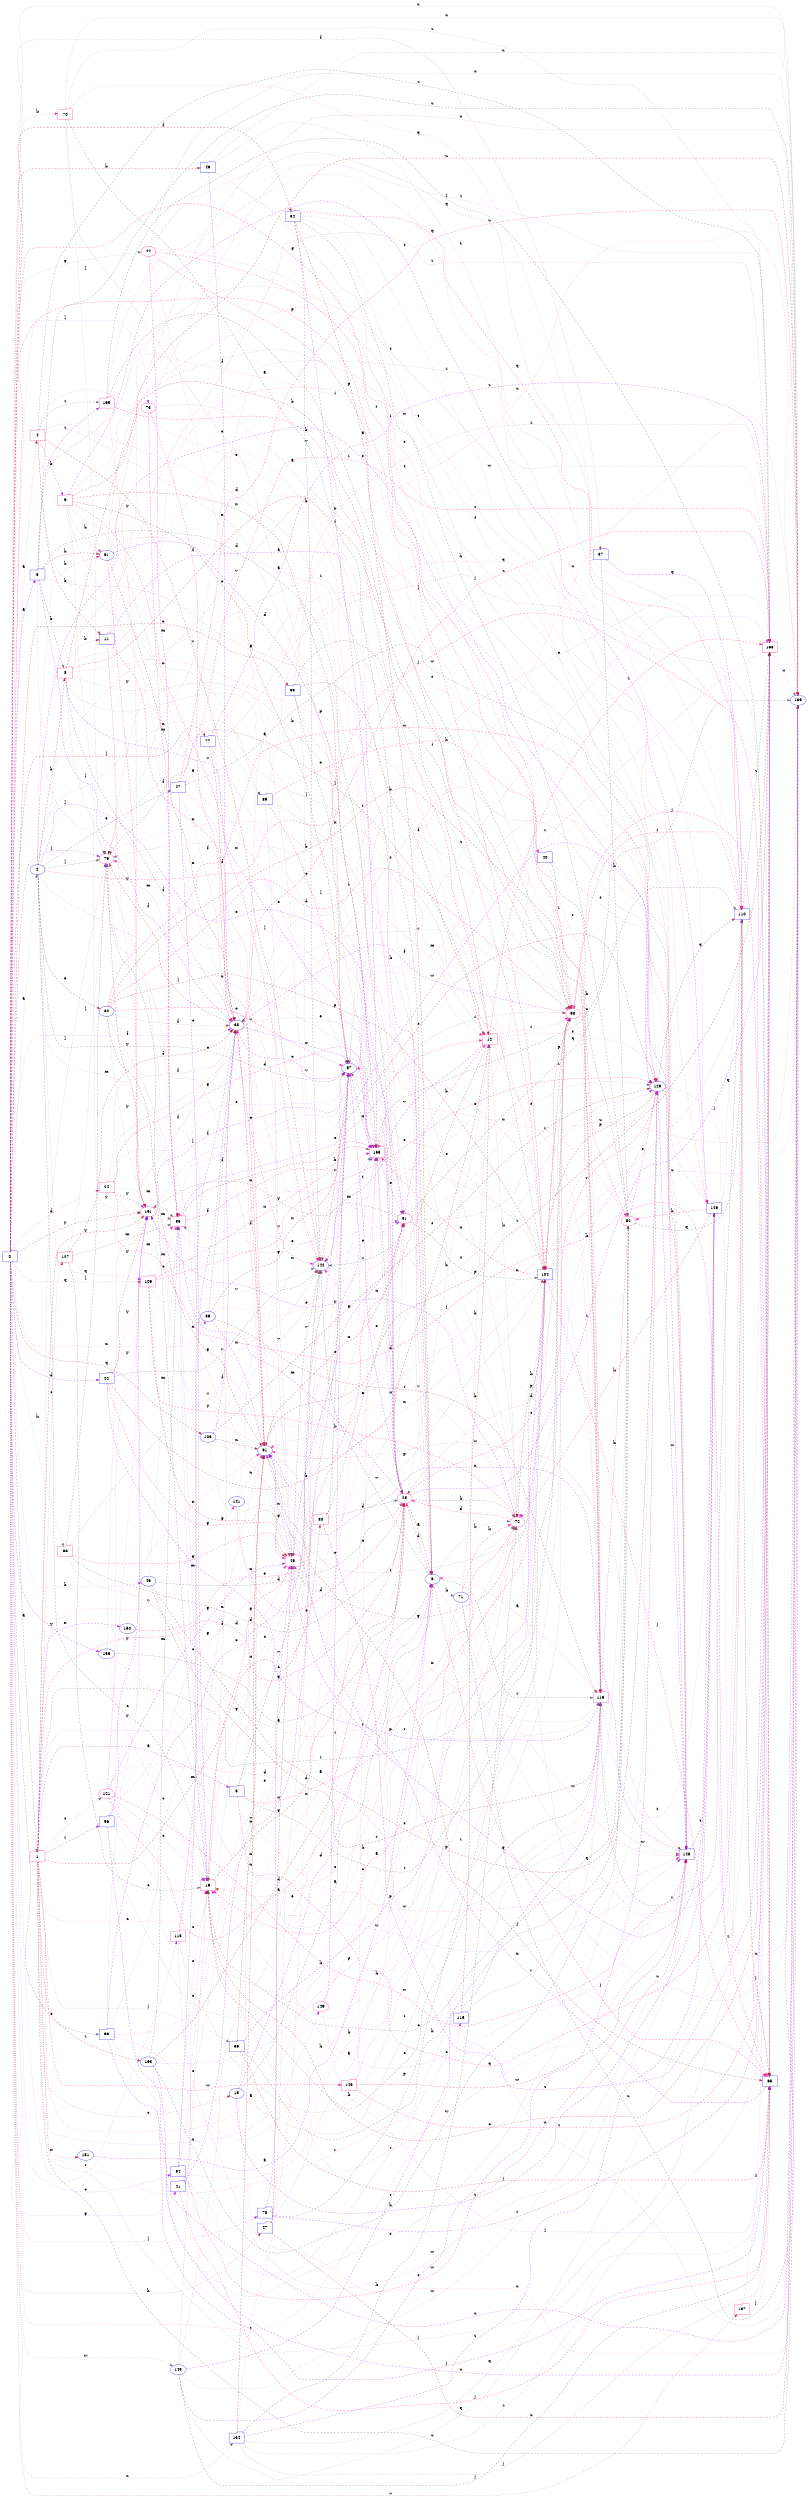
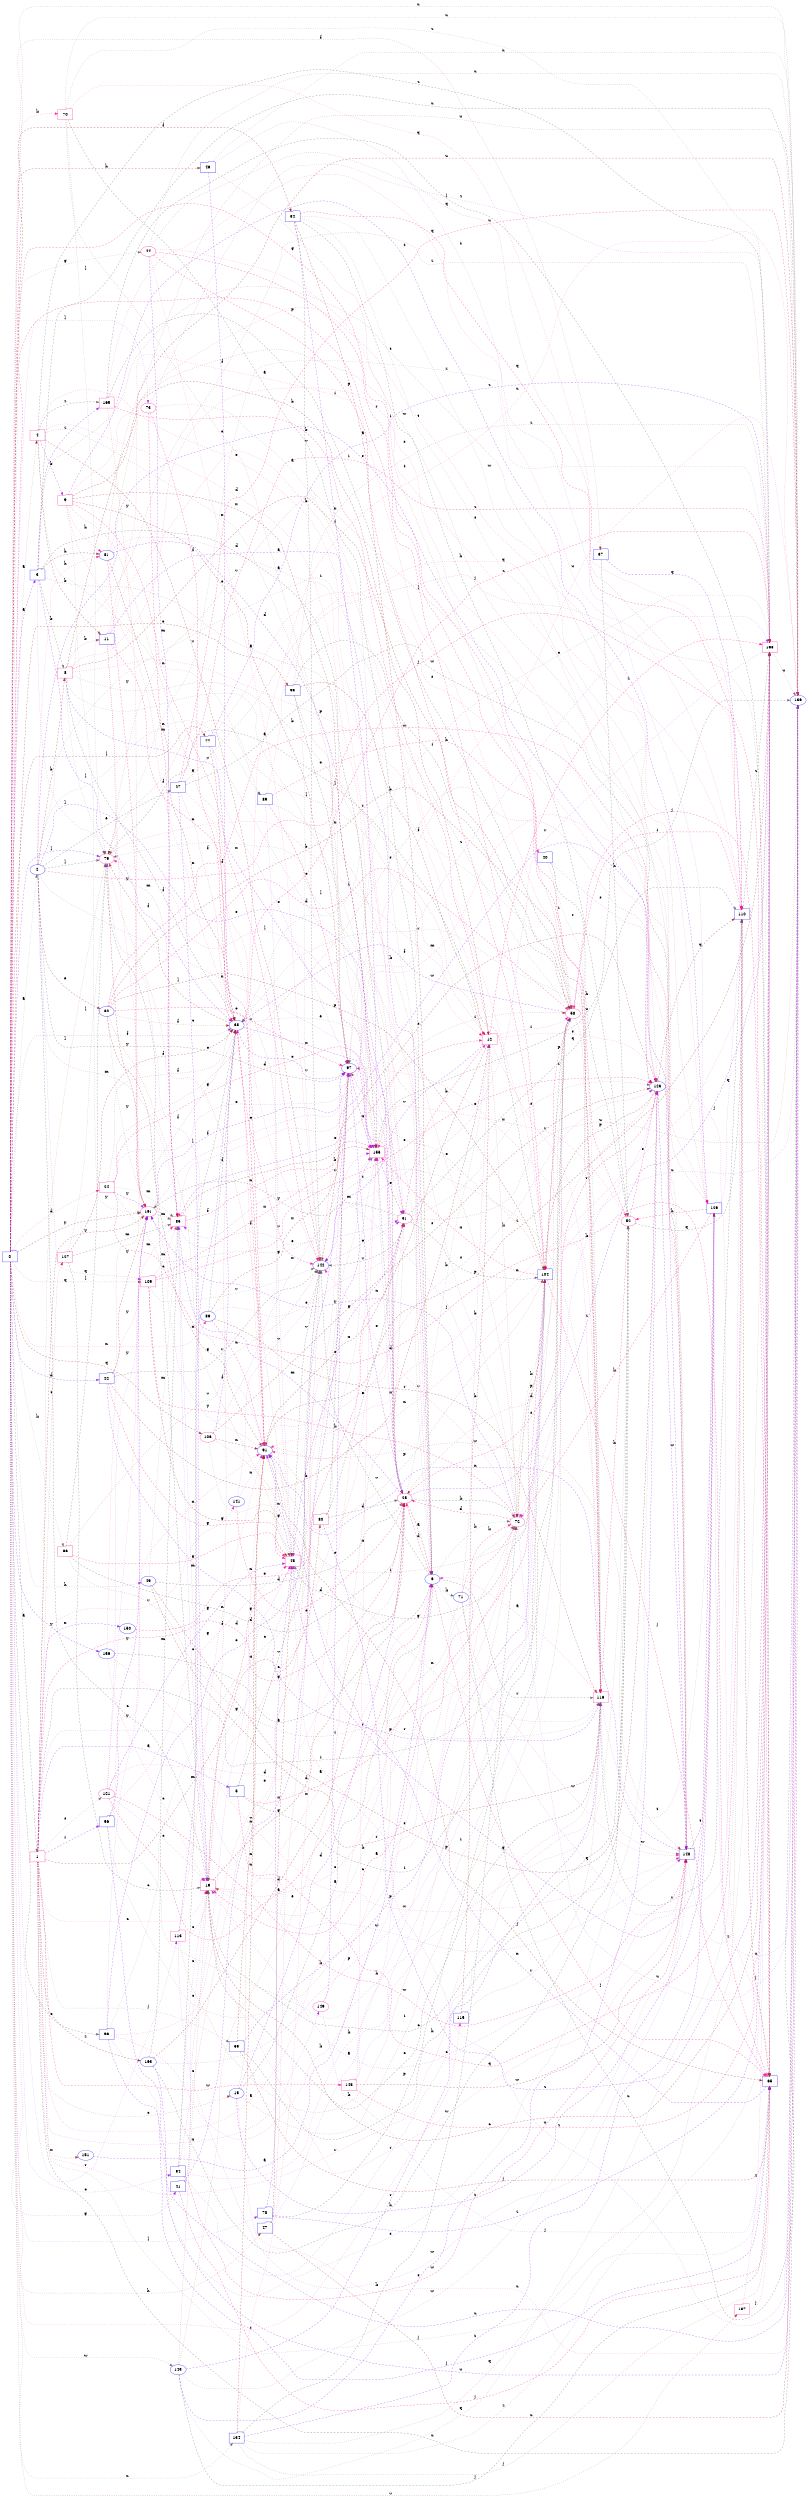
node "106": color blue -> deeppink
